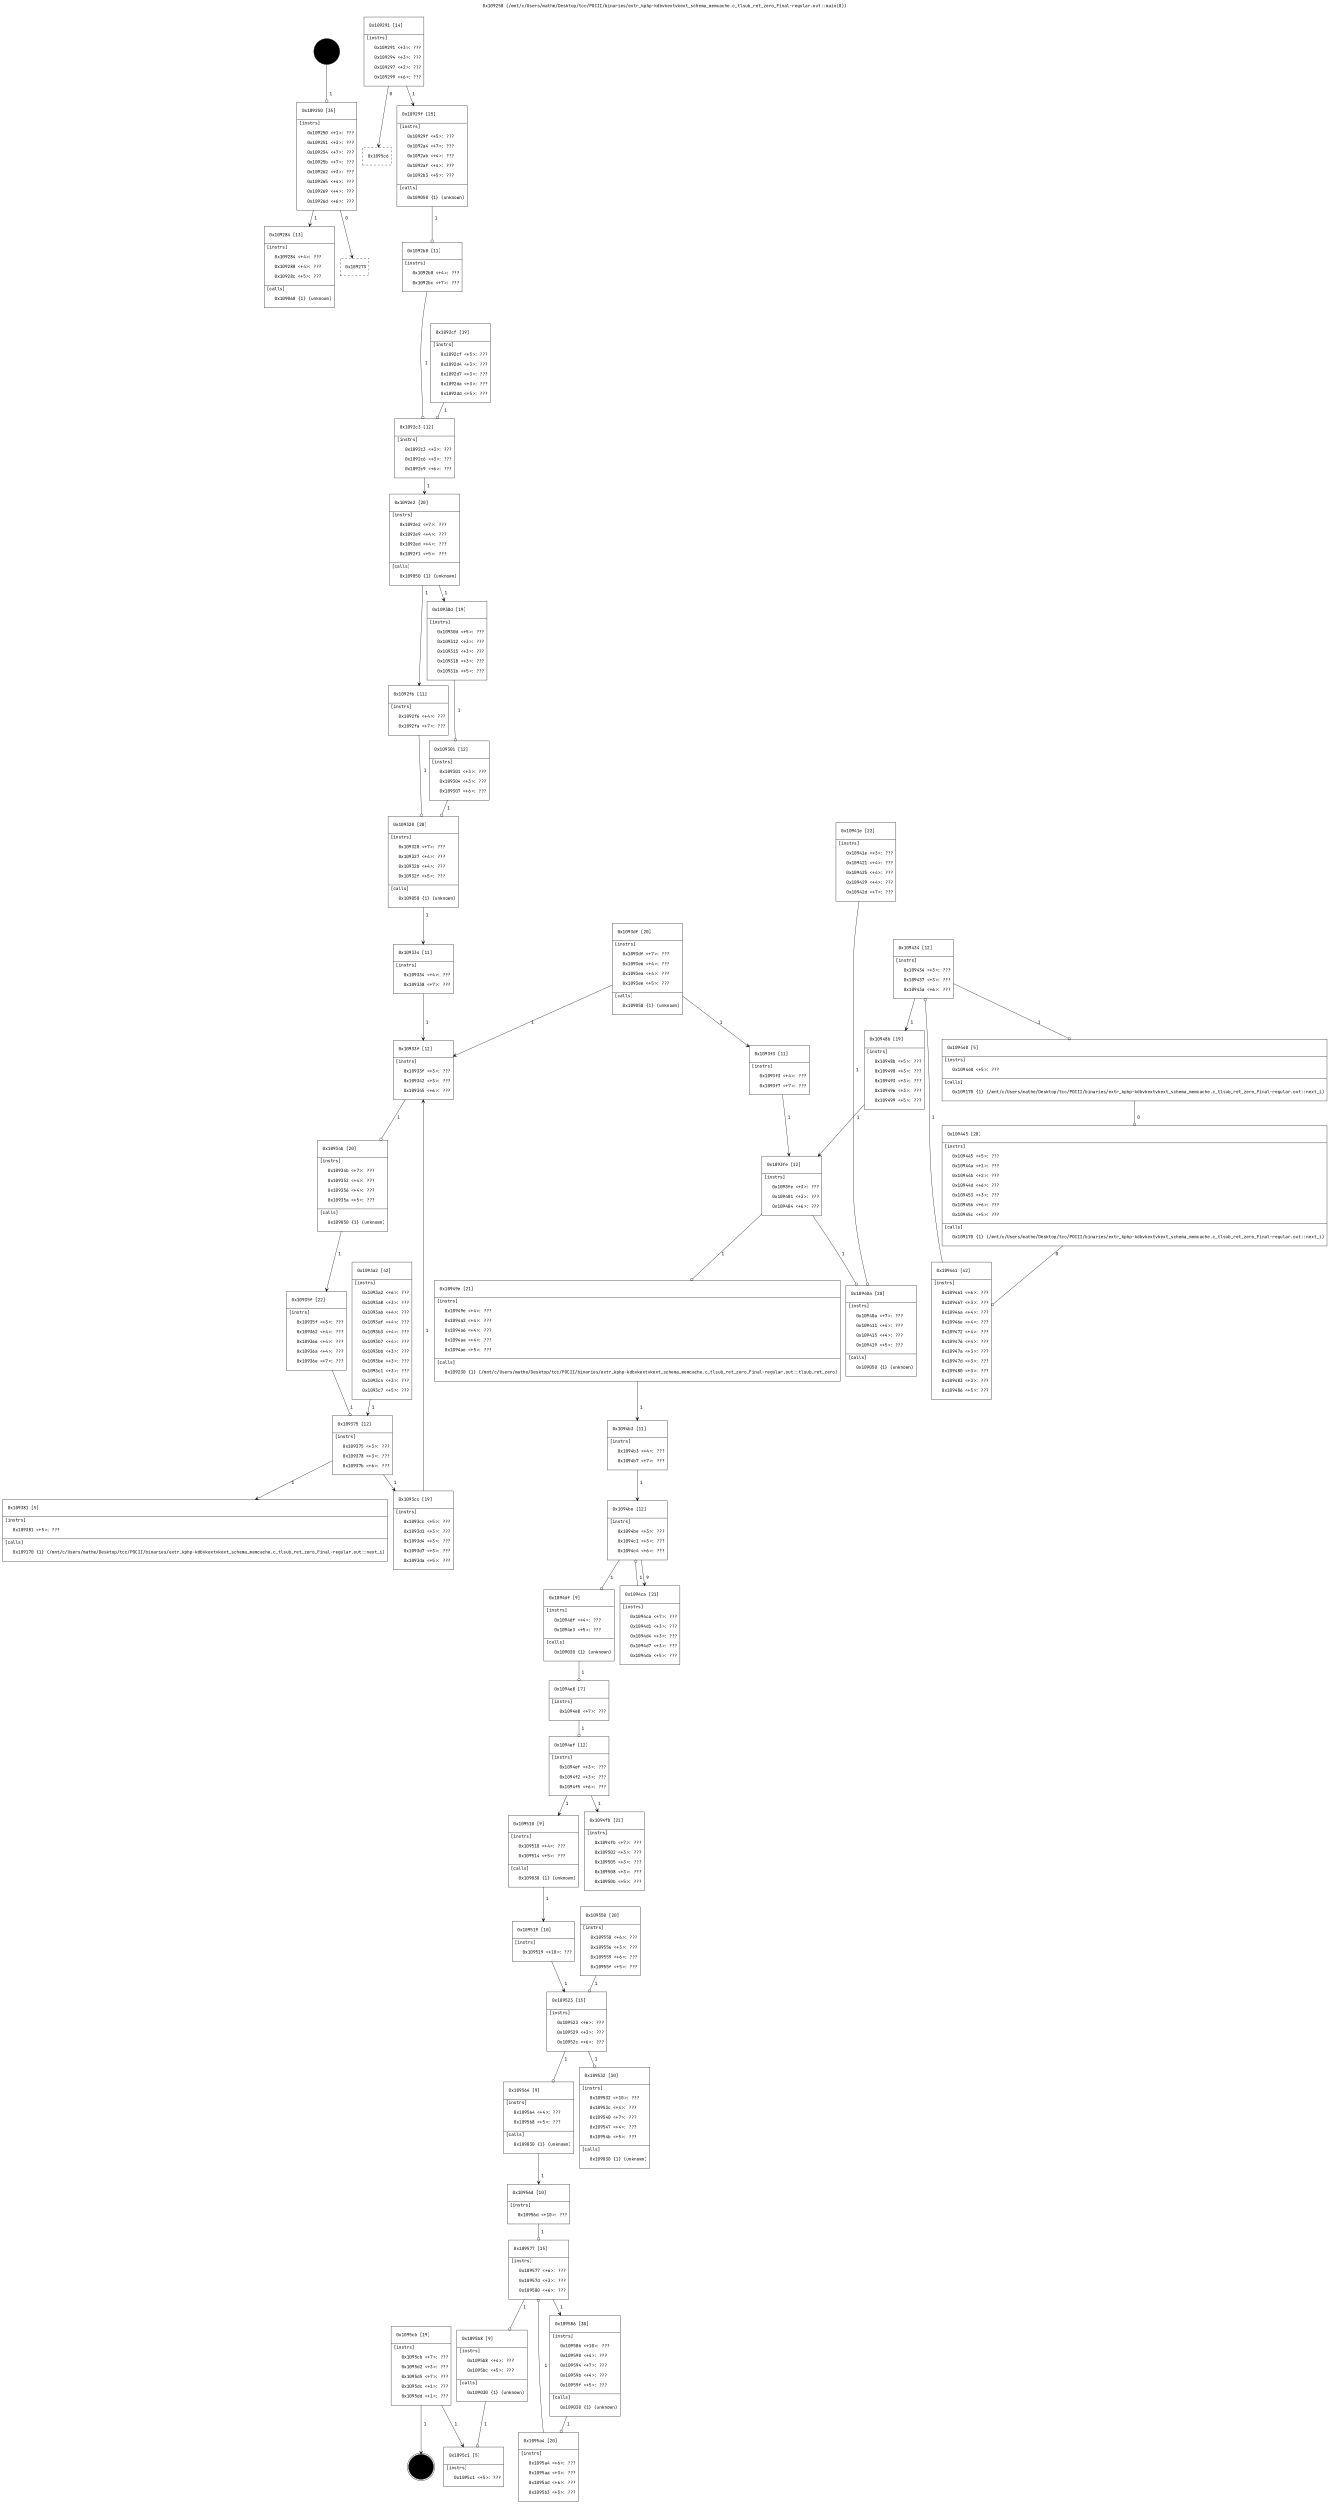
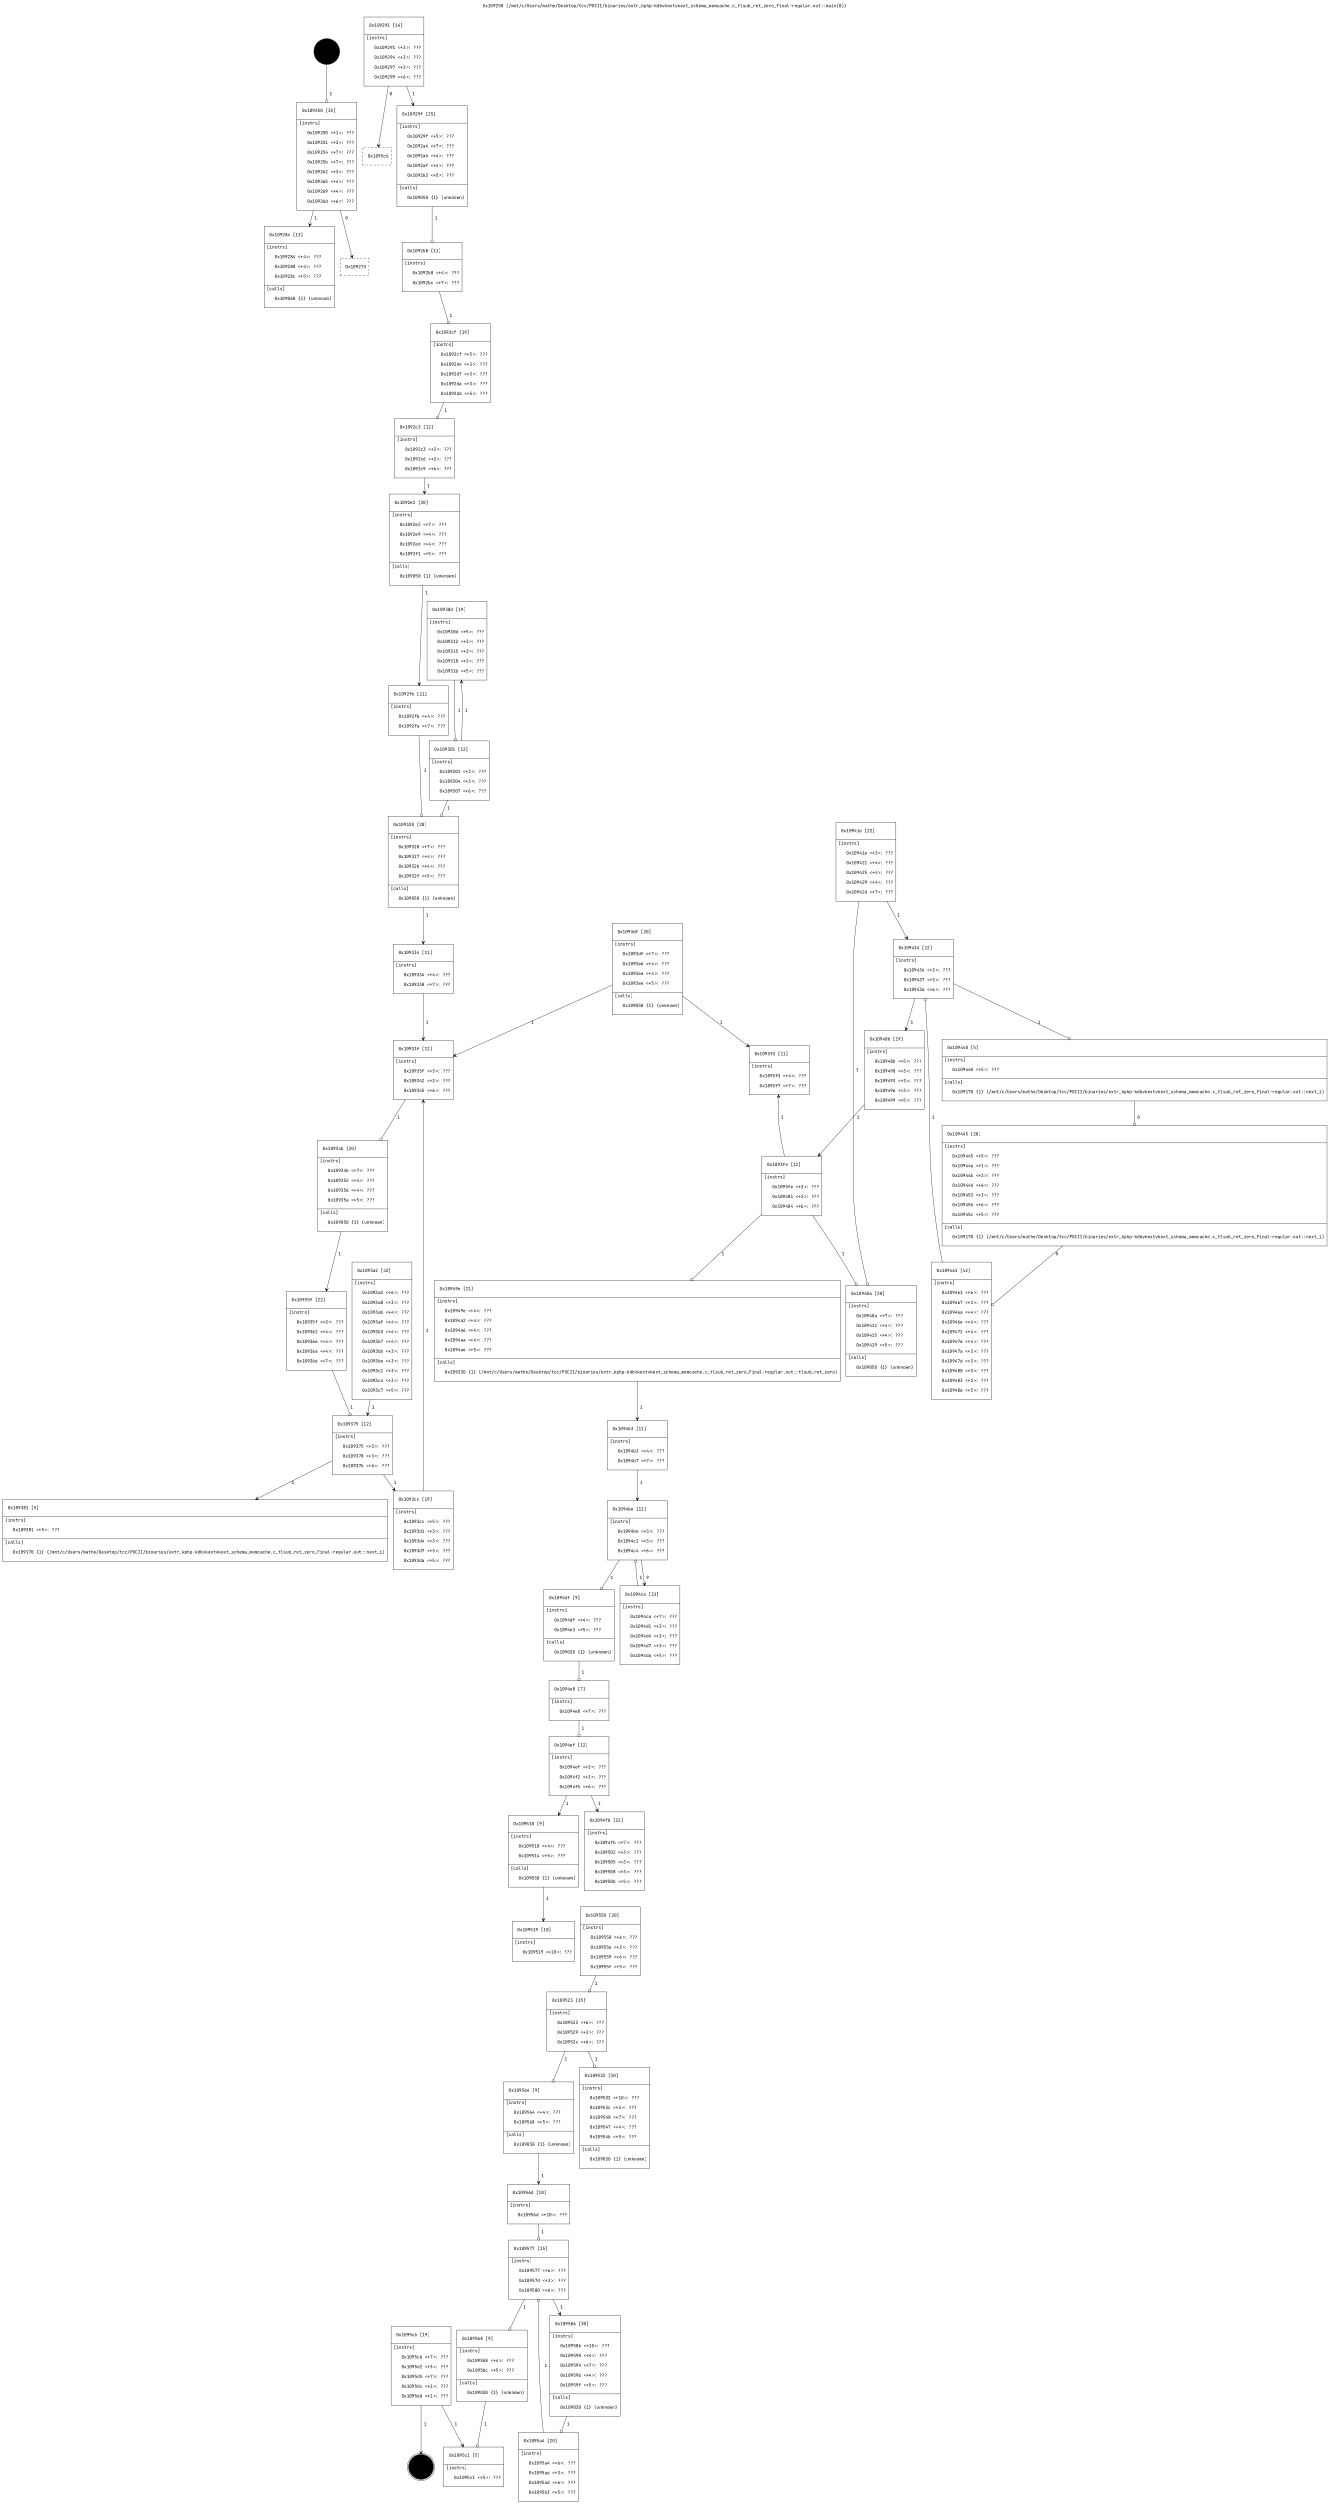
edge "0x1092b8 [11]" -> "0x1092c3 [12]": now "0x1092b8 [11]" -> "0x1092cf [19]"
edge "0x1092e2 [20]" -> "0x10930d [19]": now "0x109301 [12]" -> "0x10930d [19]"
edge "0x10941e [22]" -> "0x109434 [12]": added, label "1"
edge "0x1093f3 [11]" -> "0x1093fe [12]": reversed
edge "0x109519 [10]" -> "0x109523 [15]": removed, label "1"
